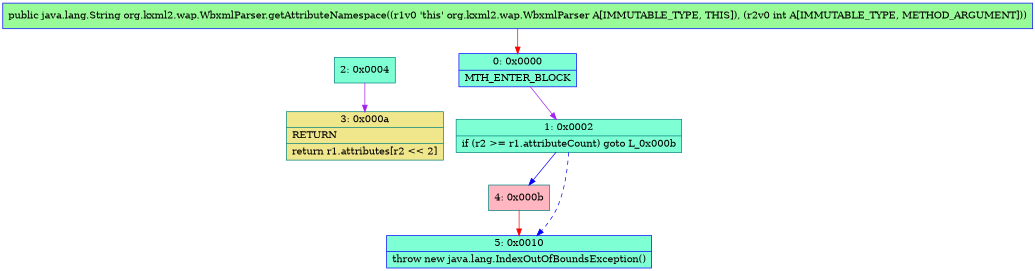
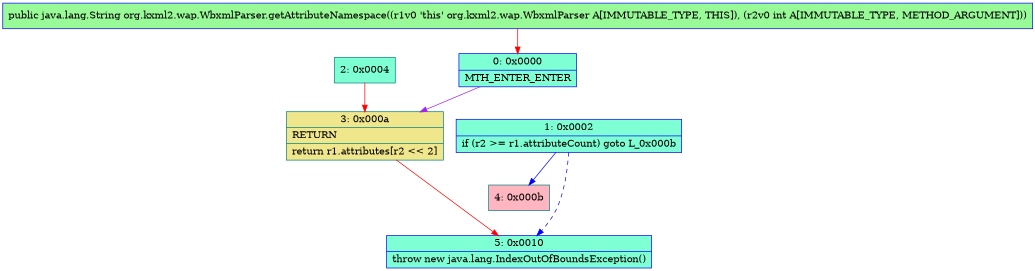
node "0: 0x0000": text "MTH_ENTER_BLOCK" -> "MTH_ENTER_ENTER"
edge "2: 0x0004" -> "3: 0x000a": color purple -> red
edge "0: 0x0000" -> "1: 0x0002": now "0: 0x0000" -> "3: 0x000a"
node "1: 0x0002": color teal -> blue
edge "4: 0x000b" -> "5: 0x0010": now "3: 0x000a" -> "5: 0x0010"
